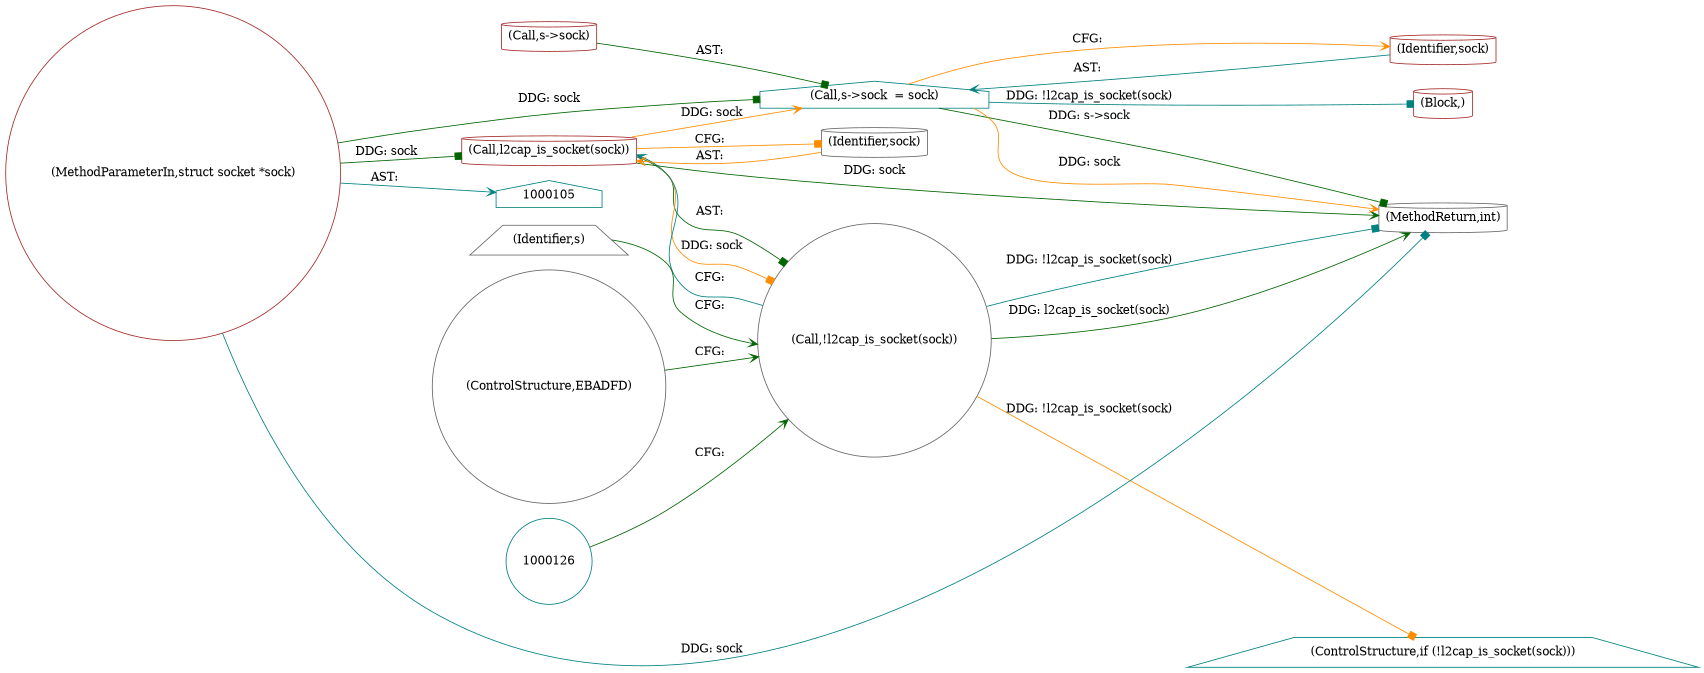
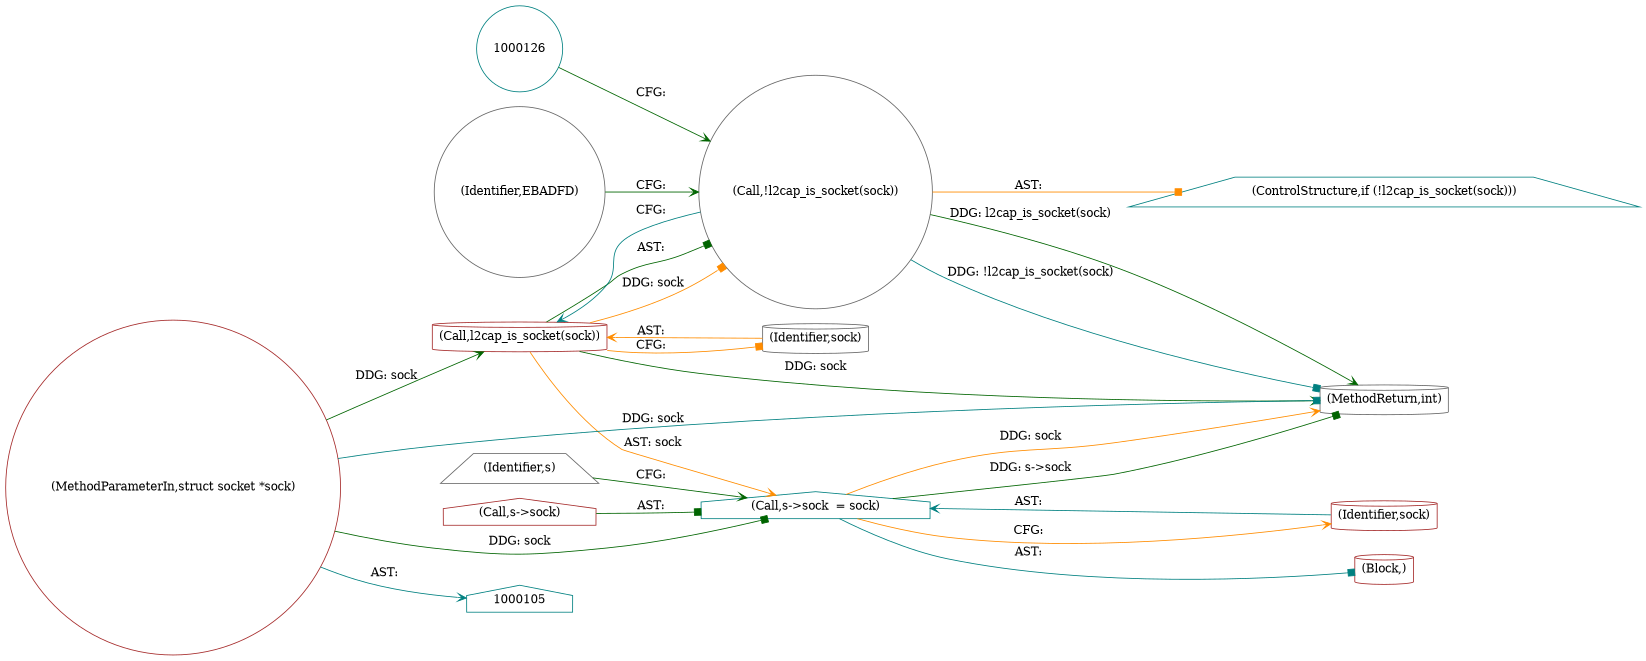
node "(Call,s->sock)": shape cylinder -> house
edge "(Call,s->sock  = sock)" -> "(Block,)": label "DDG: !l2cap_is_socket(sock)" -> "AST: "
edge "(Call,l2cap_is_socket(sock))" -> "(Call,s->sock  = sock)": label "DDG: sock" -> "AST: sock"
edge "(MethodParameterIn,struct socket *sock)" -> "(Call,l2cap_is_socket(sock))": arrowhead box -> vee
edge "(Identifier,s)" -> "(Call,!l2cap_is_socket(sock))": now "(Identifier,s)" -> "(Call,s->sock  = sock)"
node "(ControlStructure,EBADFD)": label "(ControlStructure,EBADFD)" -> "(Identifier,EBADFD)"
edge "(Call,!l2cap_is_socket(sock))" -> "(ControlStructure,if (!l2cap_is_socket(sock)))": label "DDG: !l2cap_is_socket(sock)" -> "AST: "
